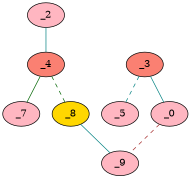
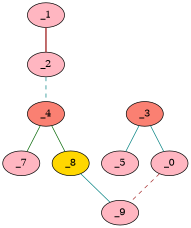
node "_1": added
edge "_2" -- "_4": style solid -> dashed
edge "_4" -- "_8": style dashed -> solid
edge "_3" -- "_5": style dashed -> solid
